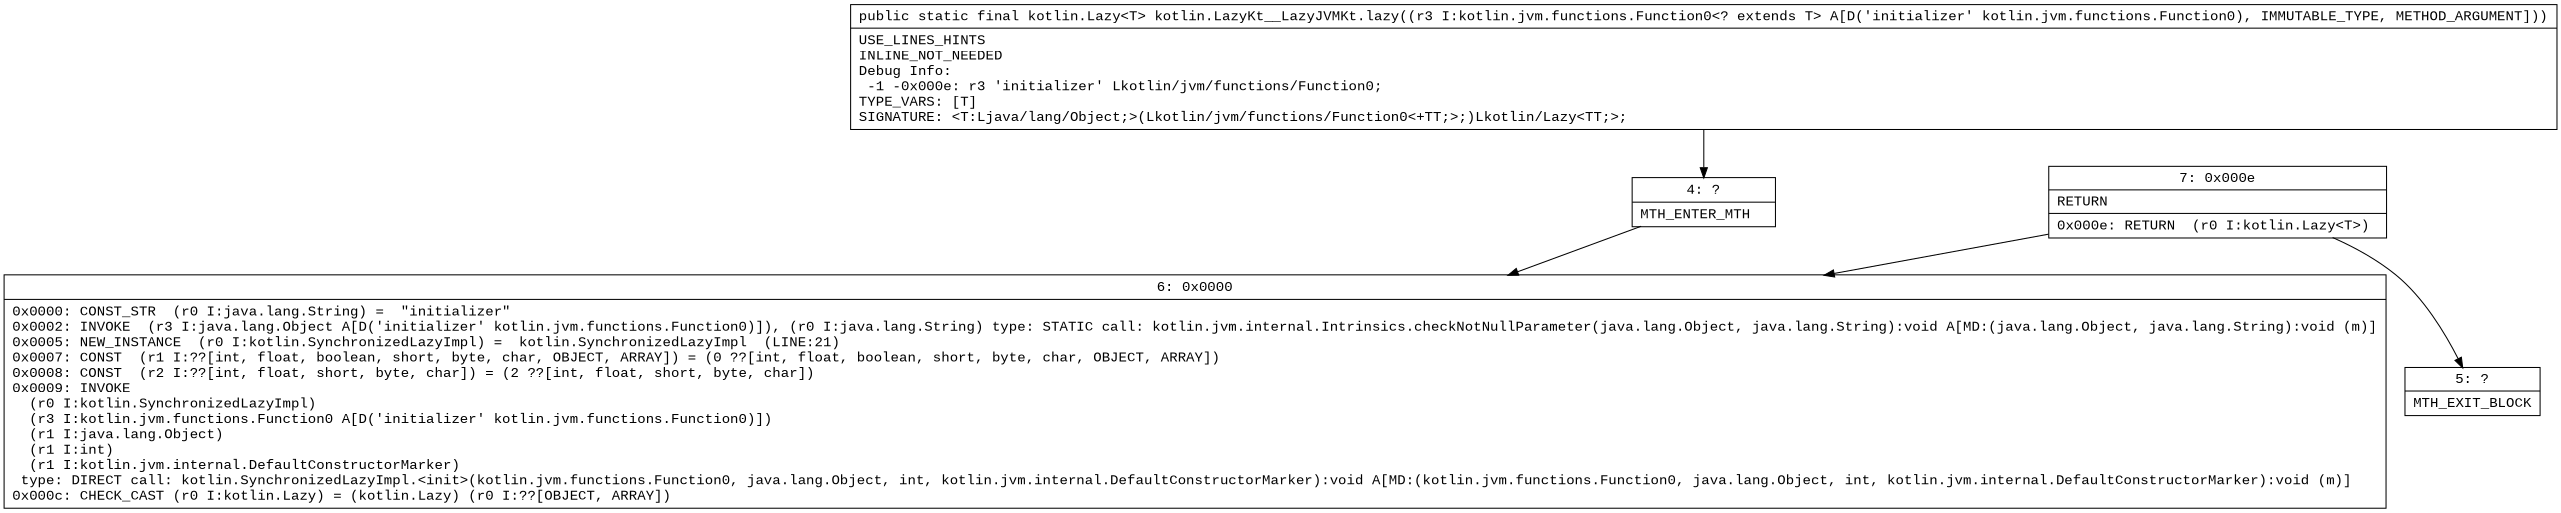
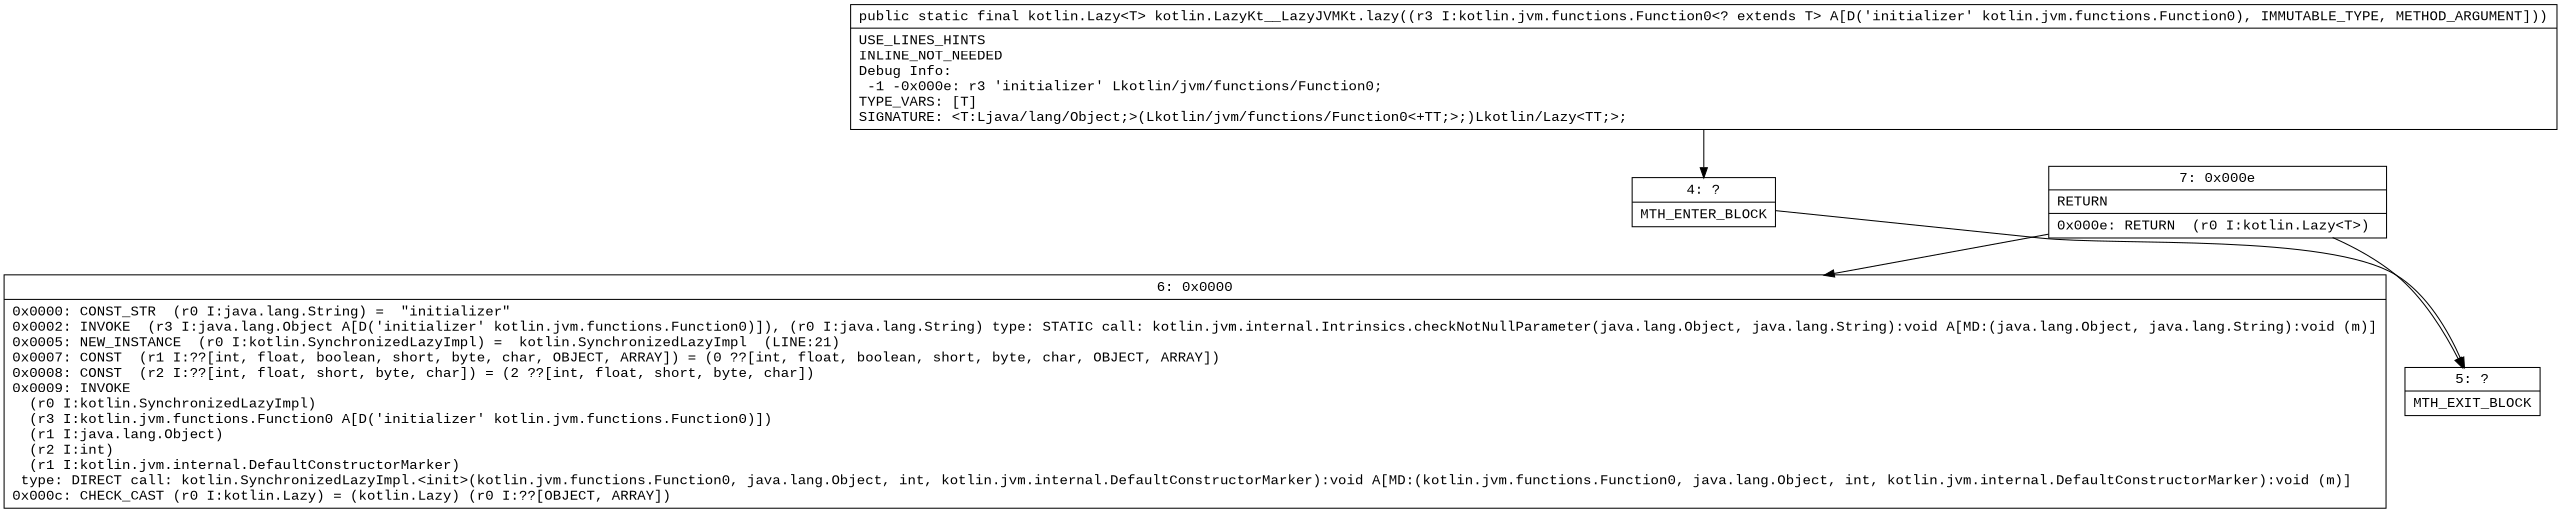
node "4: ?": text "MTH_ENTER_MTH" -> "MTH_ENTER_BLOCK"
edge "4: ?" -> "6: 0x0000": now "4: ?" -> "5: ?"
node "6: 0x0000": text "(r1 I:int)" -> "(r2 I:int)"
